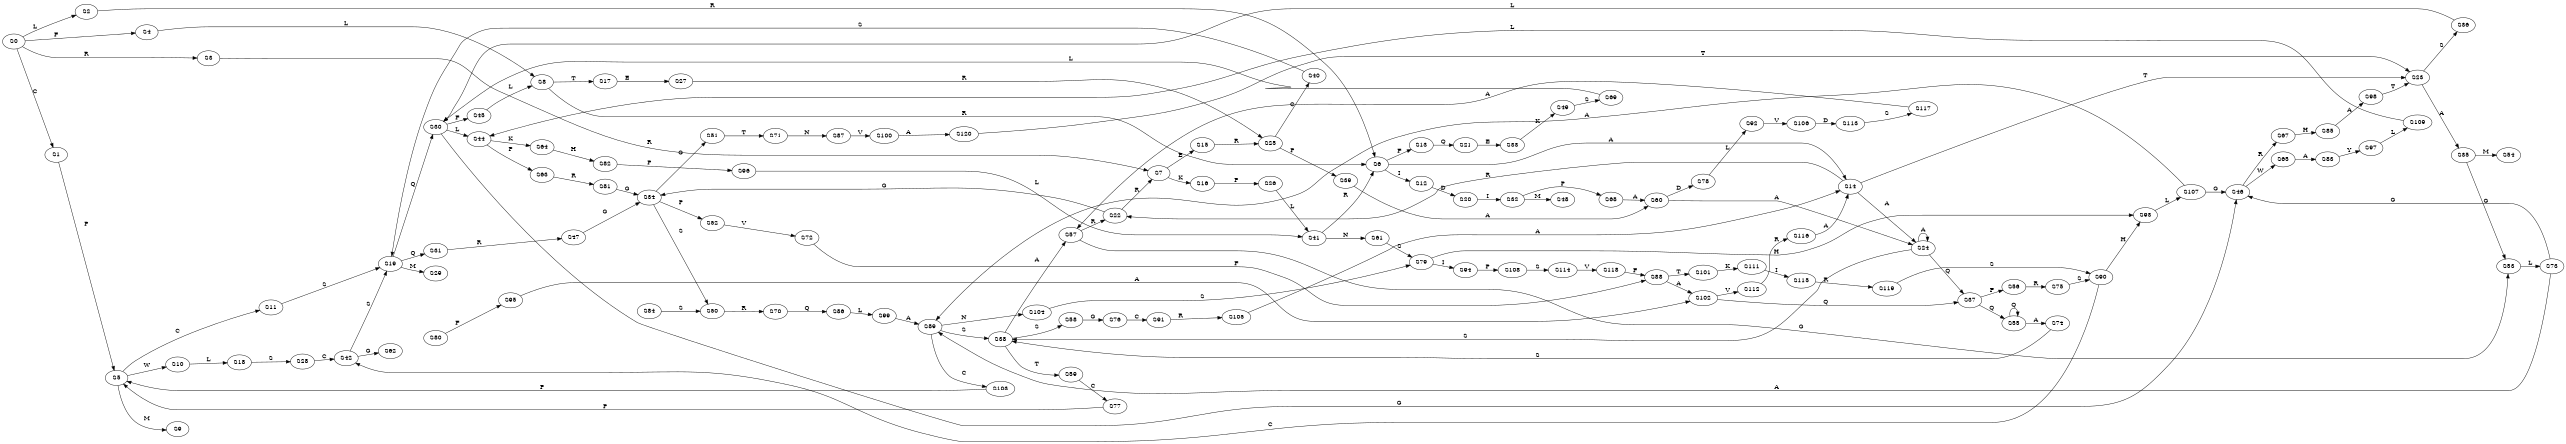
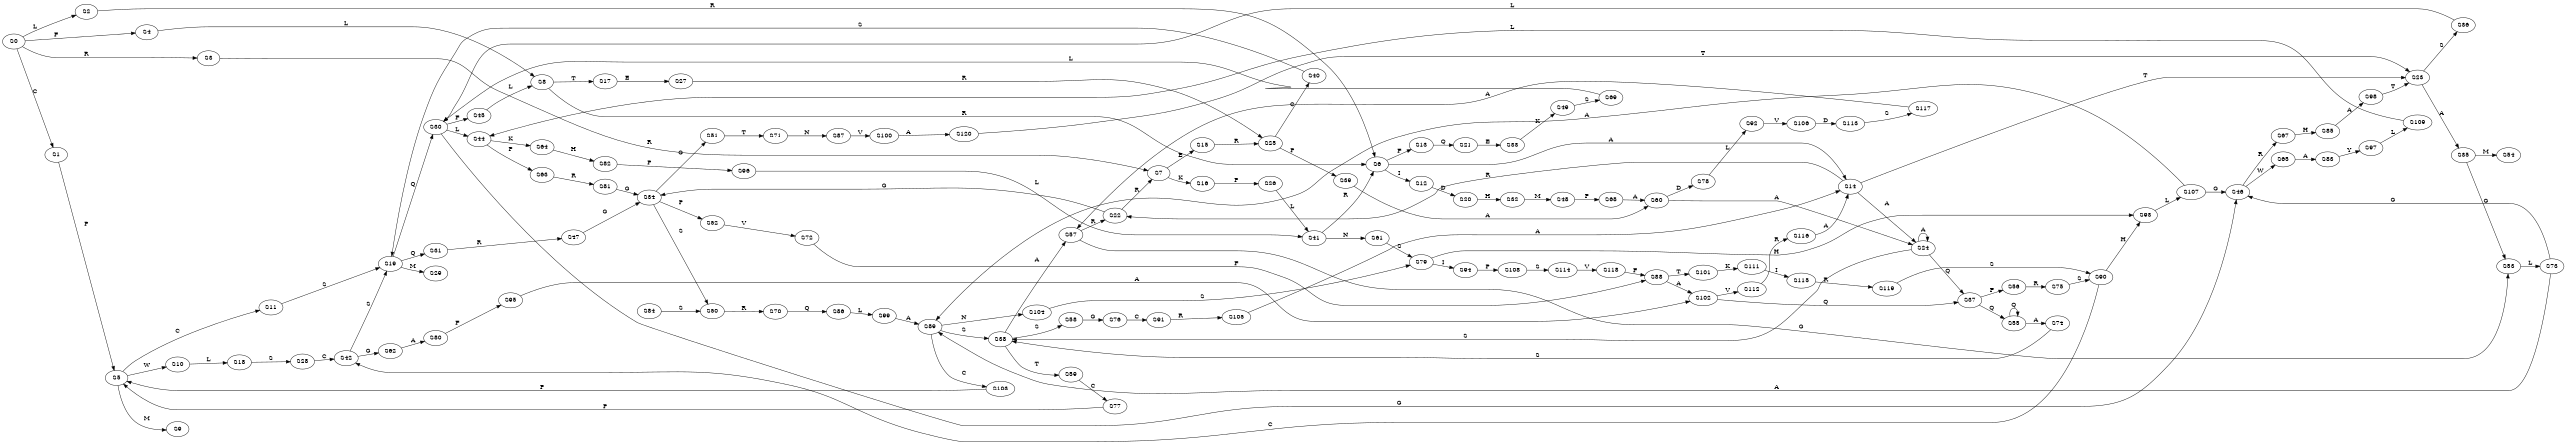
edge "S32" -> "S68": now "S48" -> "S68"
edge "S20" -> "S32": label "I" -> "H"
edge "S62" -> "S80": added, label "A"
